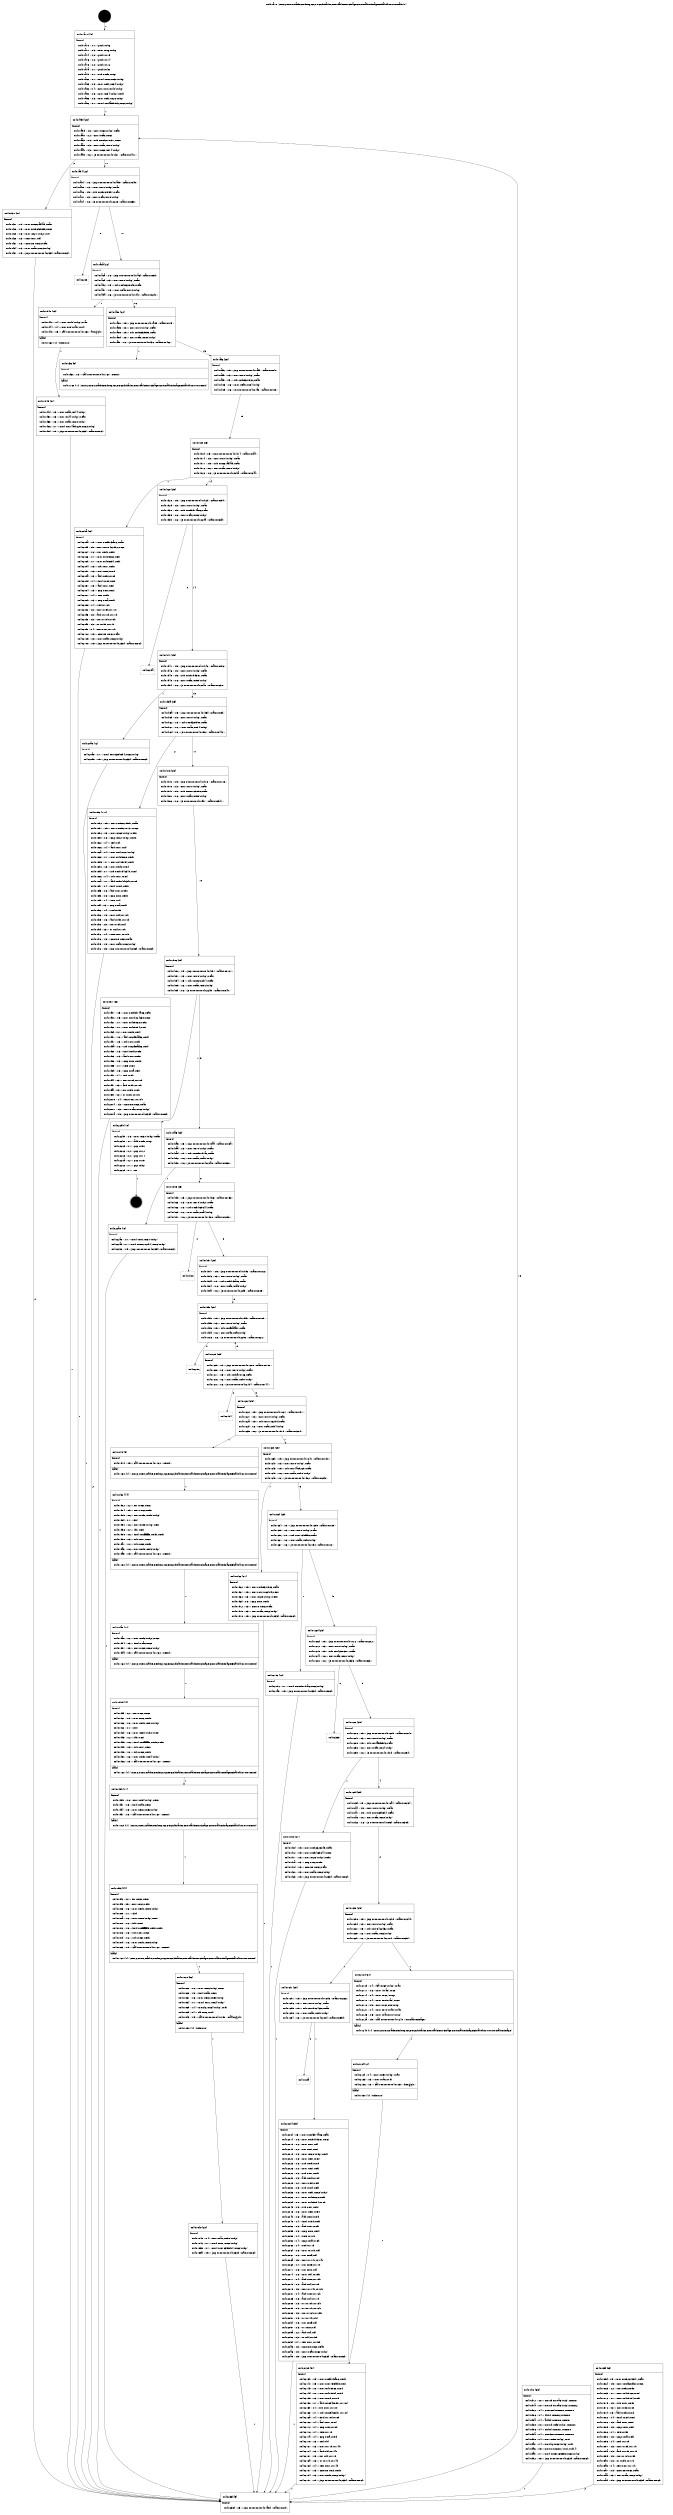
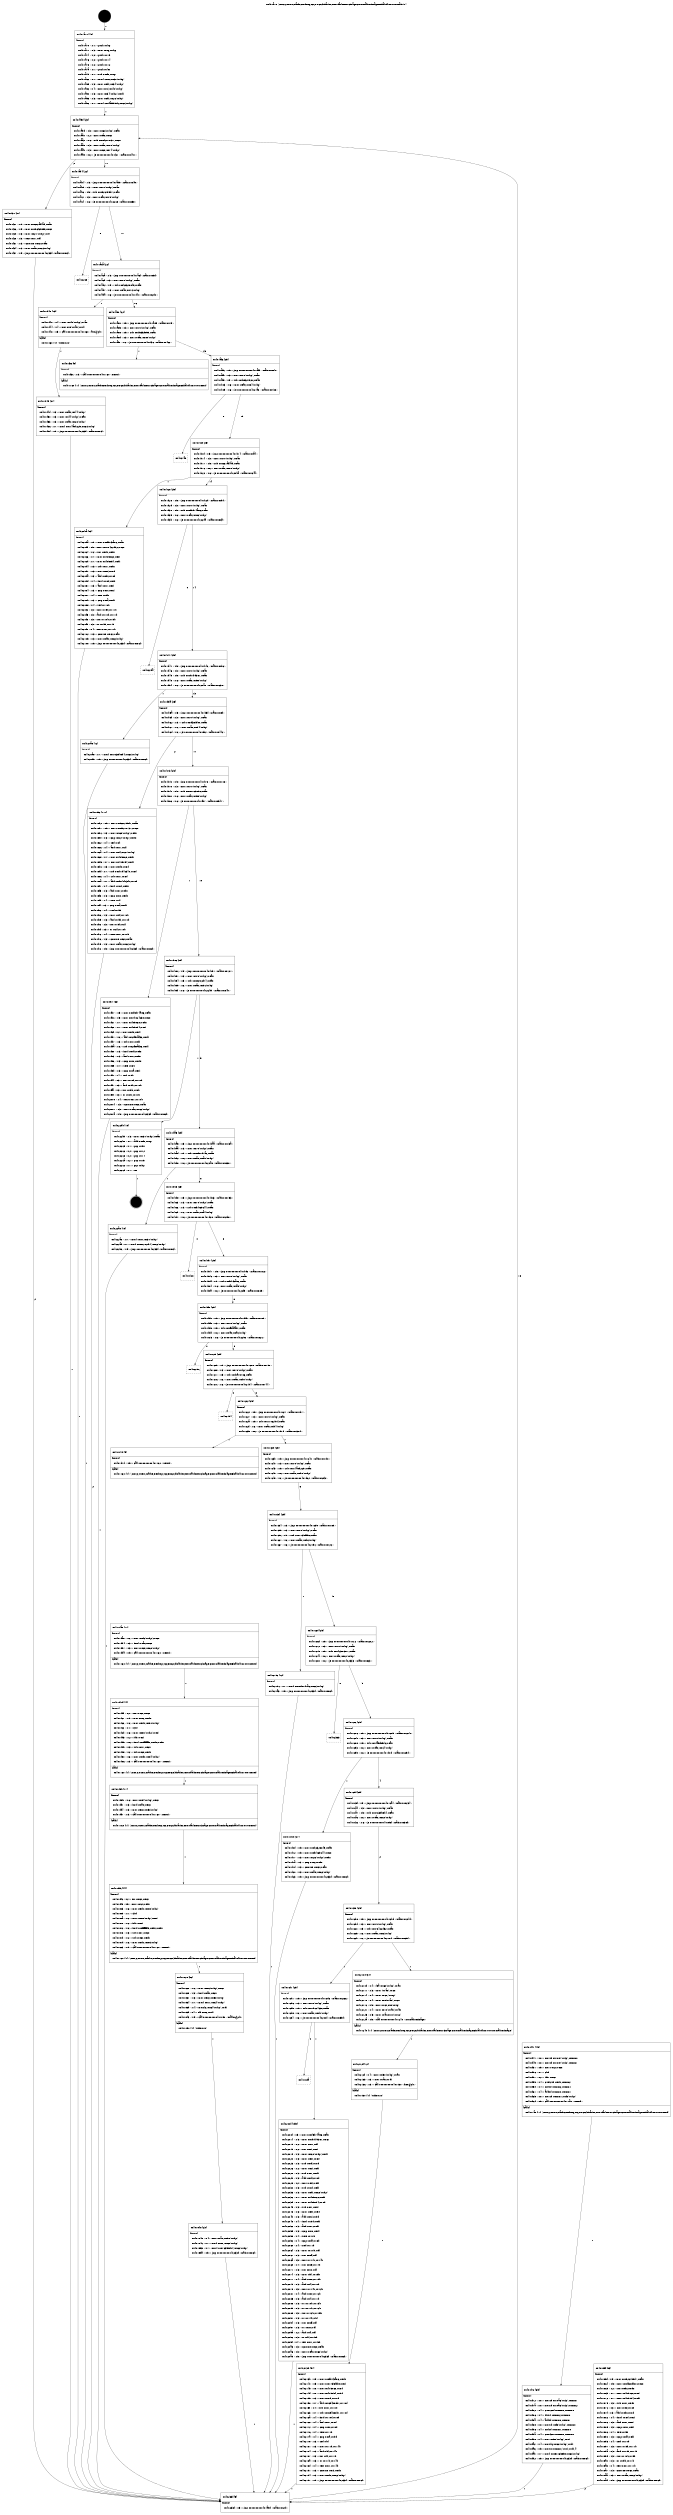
node "0x4021a8": added
edge "0x401b73 [25]" -> "0x401fb7 [88]": added, label "1"
edge "0x401c09 [25]" -> "0x401bf0 [25]": reversed
node "0x401d82 [44]": removed
node "0x401d62 [27]": removed
node "0x401f41 [49]": added
